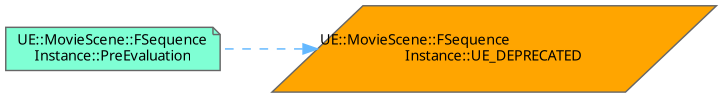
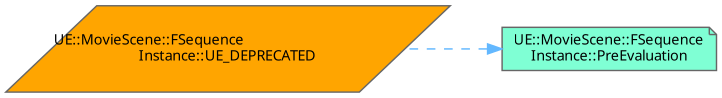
edge "UE::MovieScene::FSequence Instance::PreEvaluation" -> "UE::MovieScene::FSequence Instance::UE_DEPRECATED": reversed
